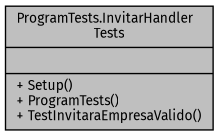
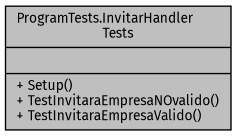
node "ProgramTests.InvitarHandler": text "+ ProgramTests()" -> "+ TestInvitaraEmpresaNOvalido()"
